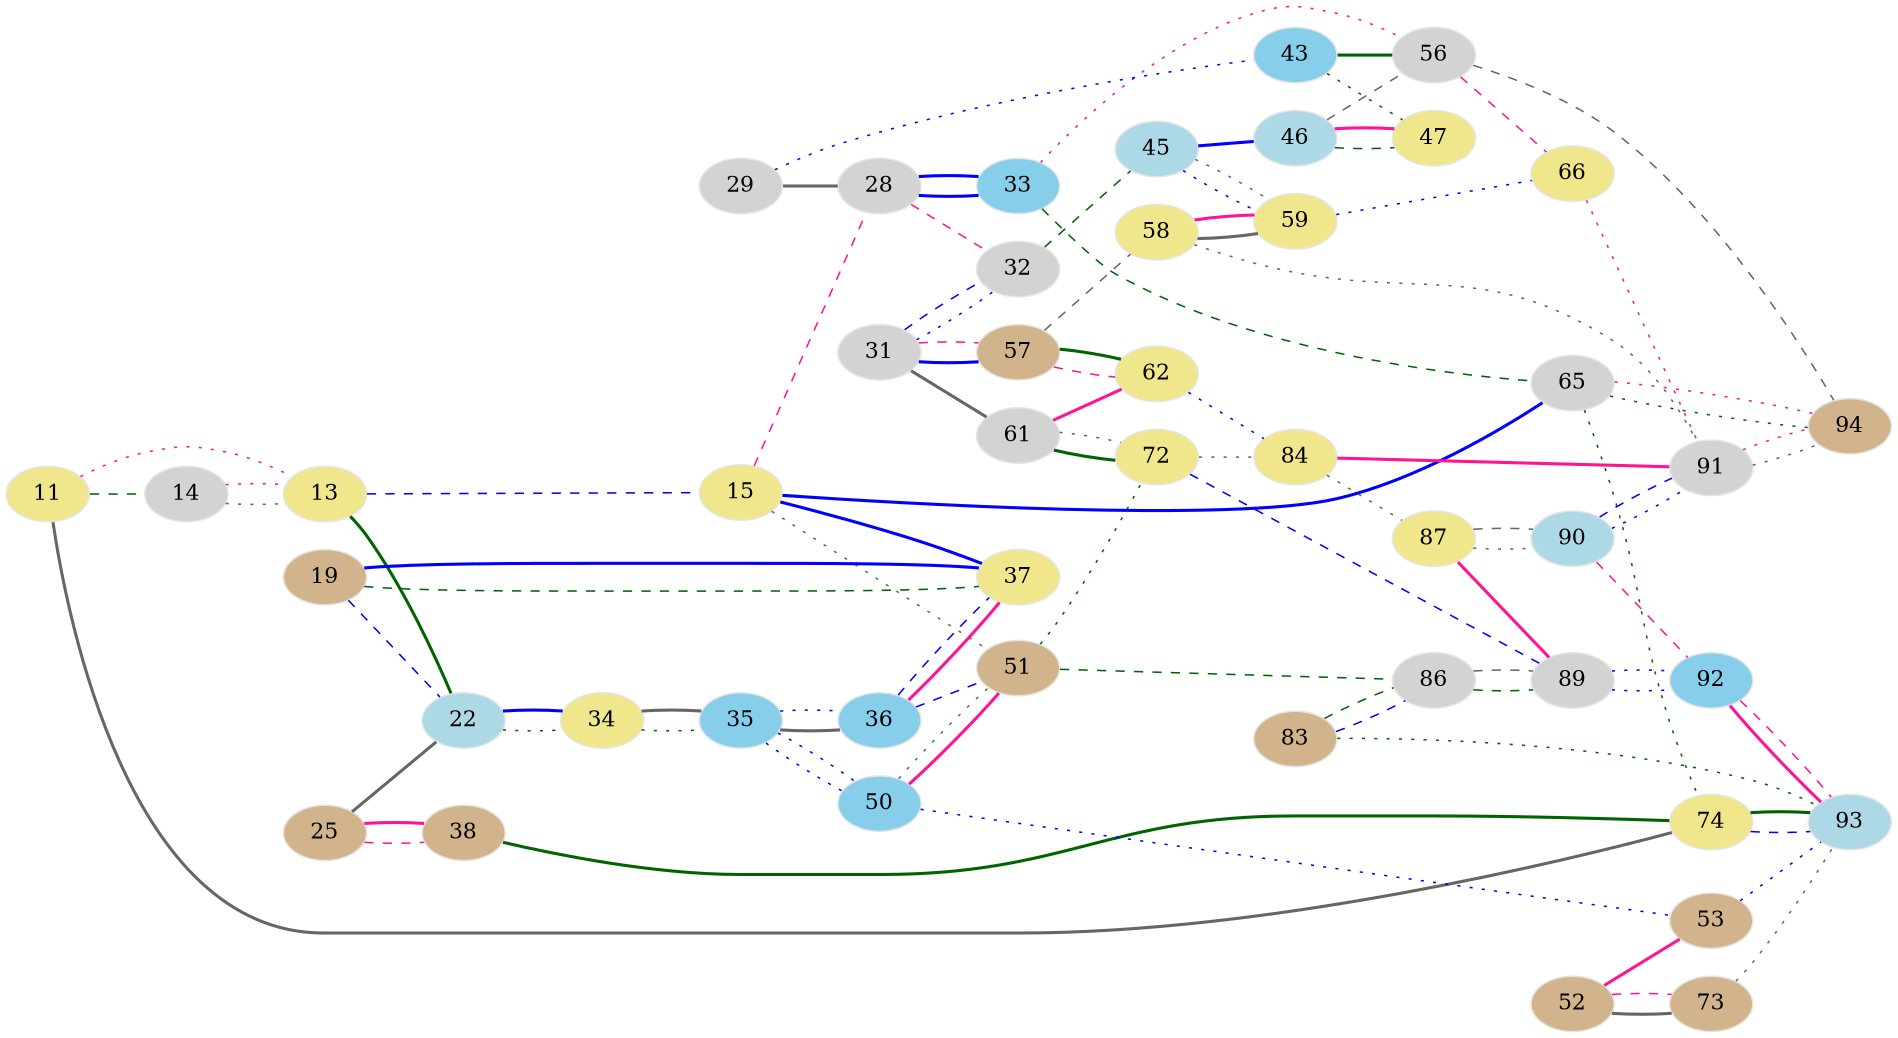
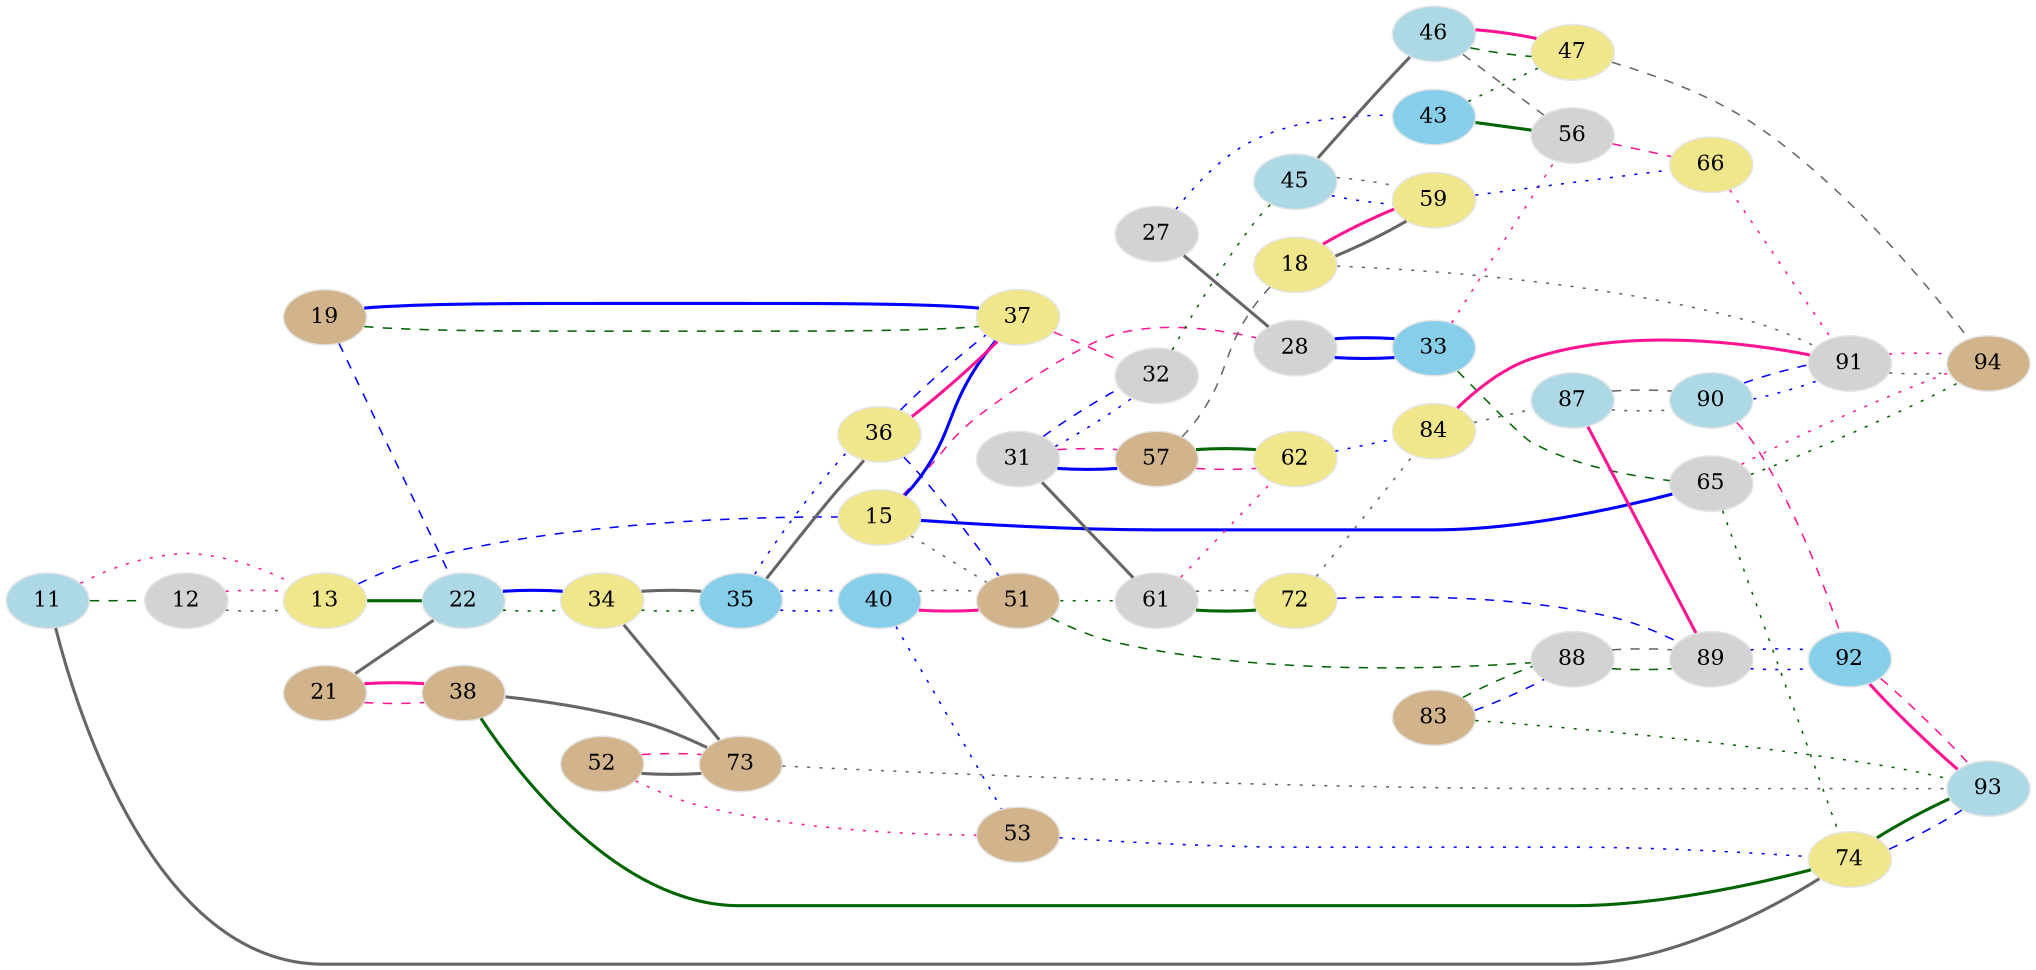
edge "46" -- "45": color blue -> gray40
node "29": label "29" -> "27"
edge "56" -- "94": now "47" -- "94"
edge "45" -- "32": style dashed -> dotted
edge "28" -- "32": now "37" -- "32"
node "58": label "58" -> "18"
edge "62" -- "61": style bold -> dotted
node "11": fillcolor khaki -> lightblue
node "14": label "14" -> "12"
node "87": fillcolor khaki -> lightblue
edge "72" -- "51": now "61" -- "51"
node "86": label "86" -> "88"
edge "34" -- "73": added
edge "38" -- "73": added
node "36": fillcolor skyblue -> khaki
node "50": label "50" -> "40"
node "25": label "25" -> "21"
edge "93" -- "53": now "74" -- "53"
edge "53" -- "52": style bold -> dotted
